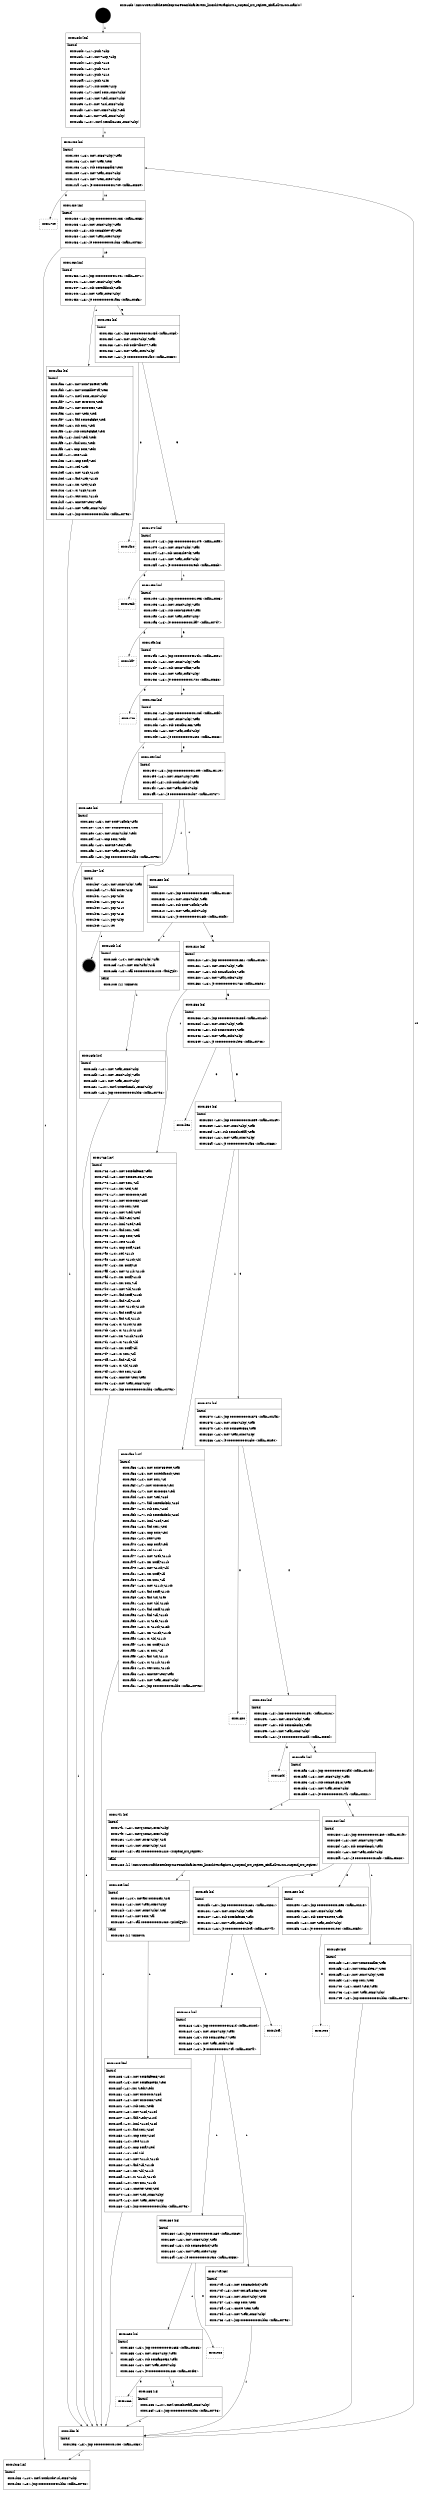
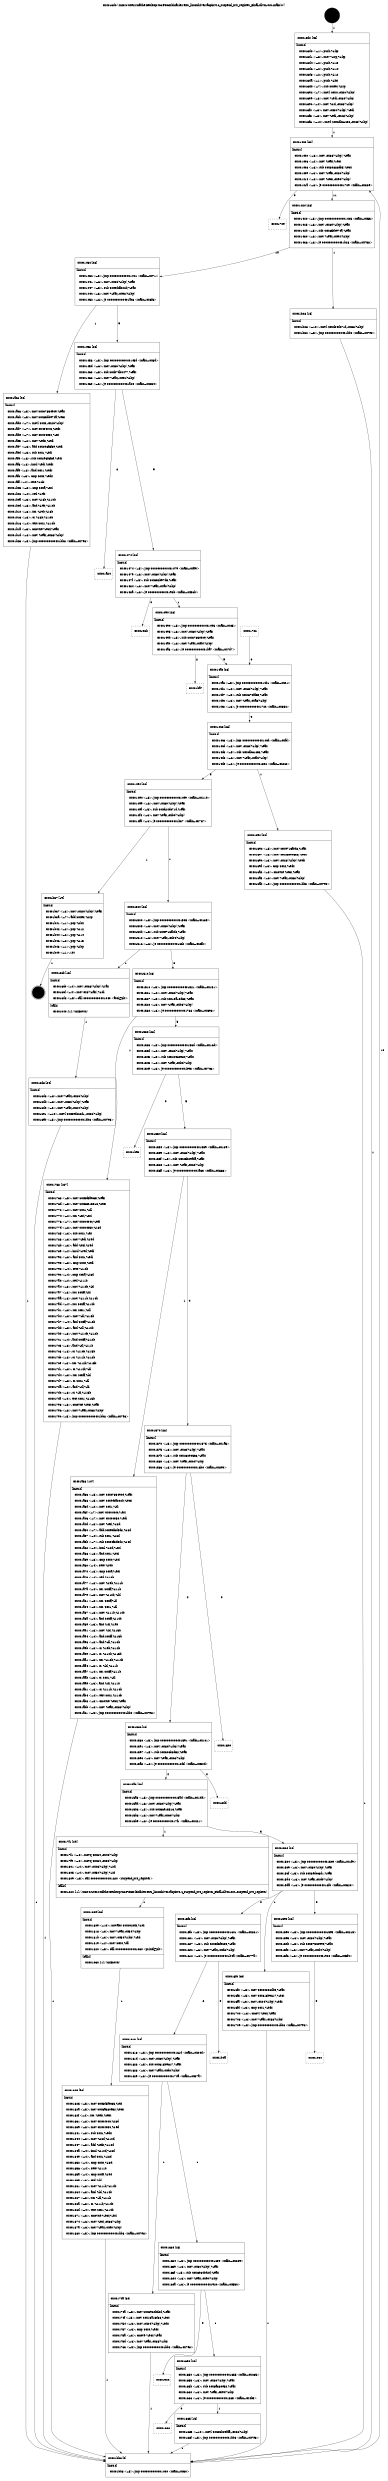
edge "0x4014ac [28]" -> "0x40172c": reversed
edge "0x401bb8 [5]" -> "0x401b28 [15]": reversed
